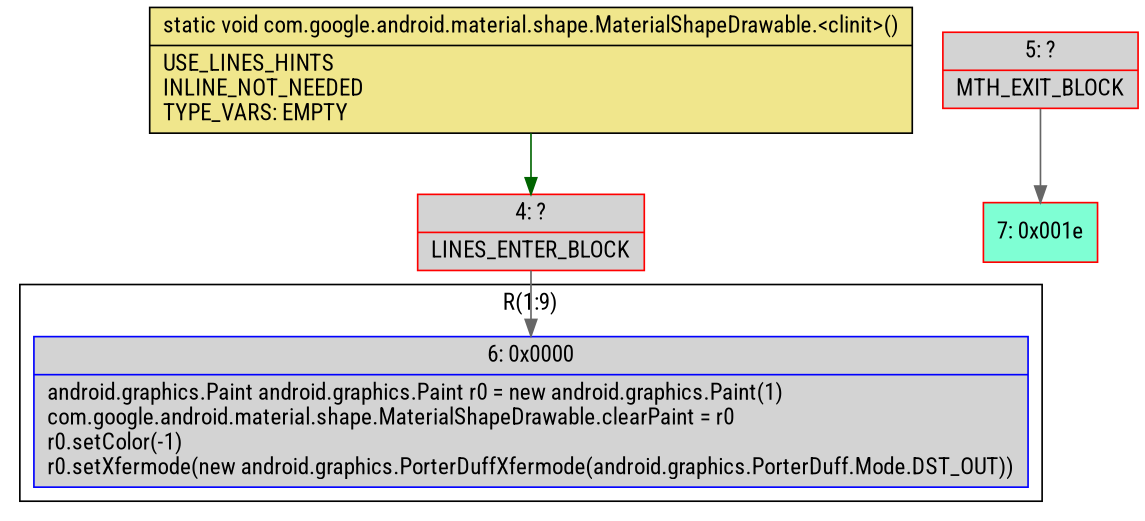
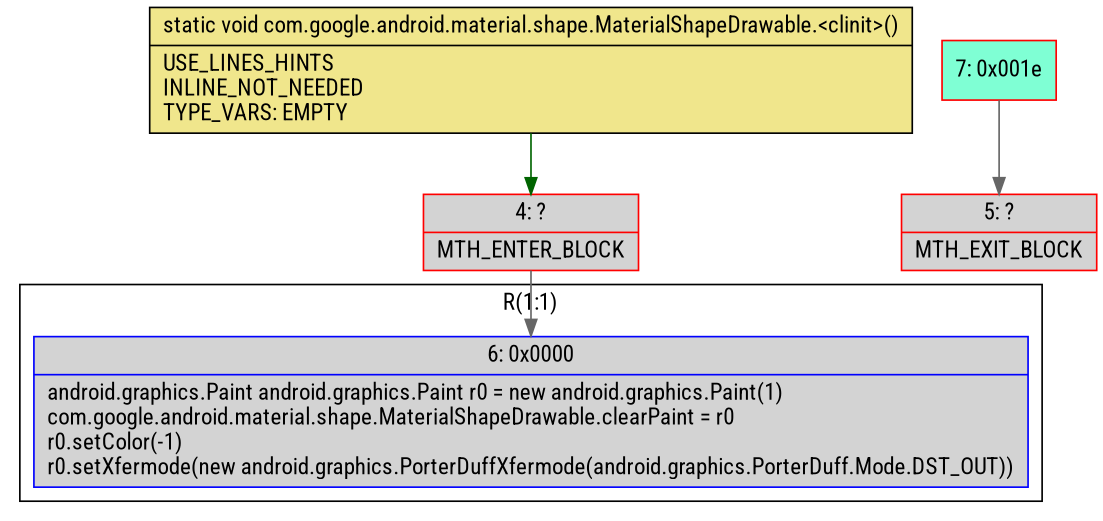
edge "5: ?" -> "7: 0x001e": reversed
node "4: ?": text "LINES_ENTER_BLOCK" -> "MTH_ENTER_BLOCK"
cluster "R(1:9)": label "R(1:9)" -> "R(1:1)"
